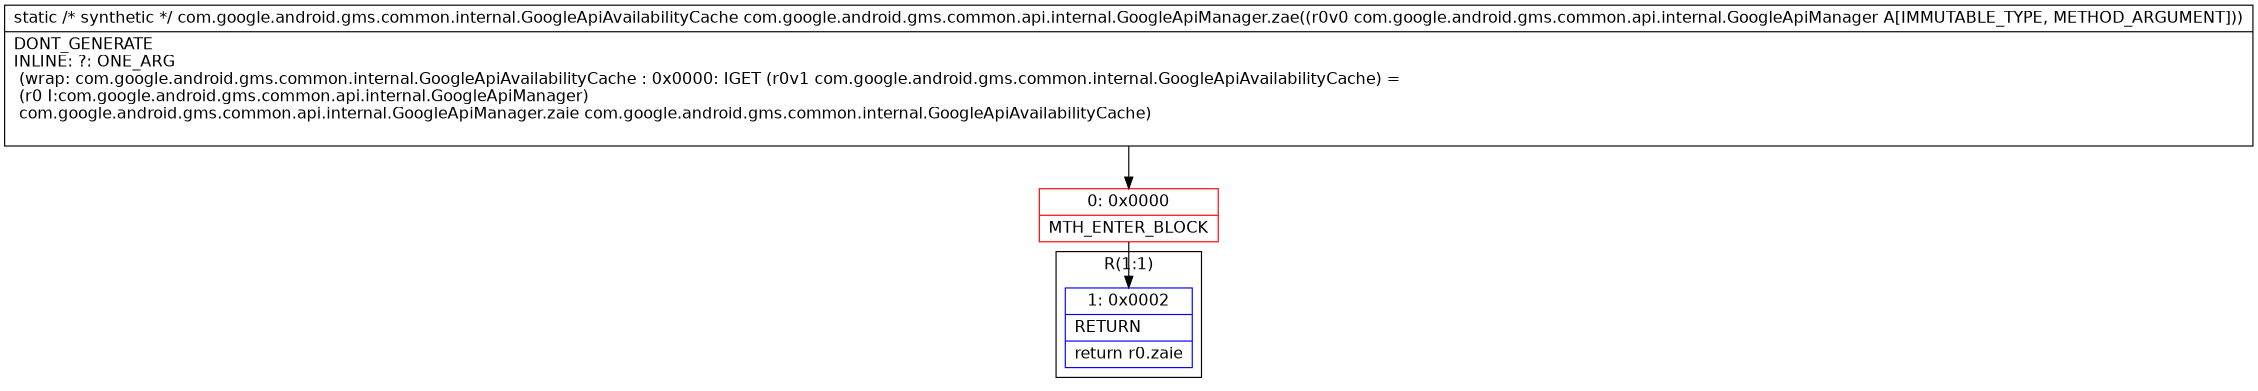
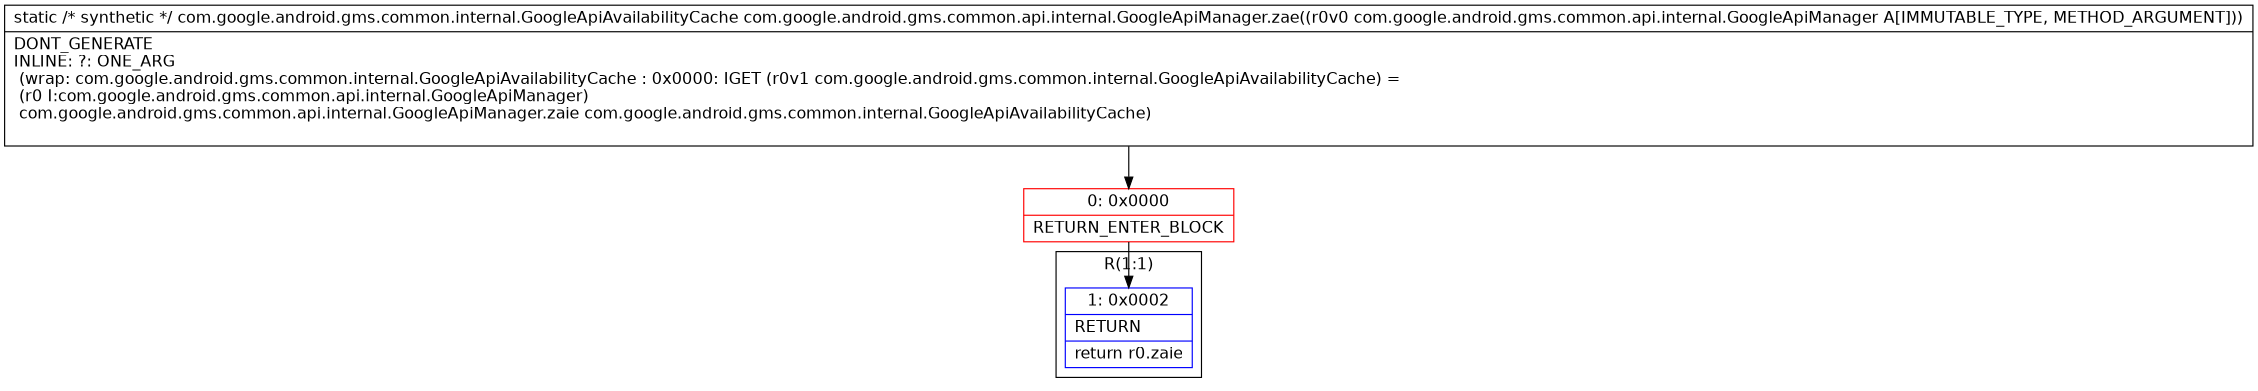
node "0: 0x0000": text "MTH_ENTER_BLOCK" -> "RETURN_ENTER_BLOCK"
